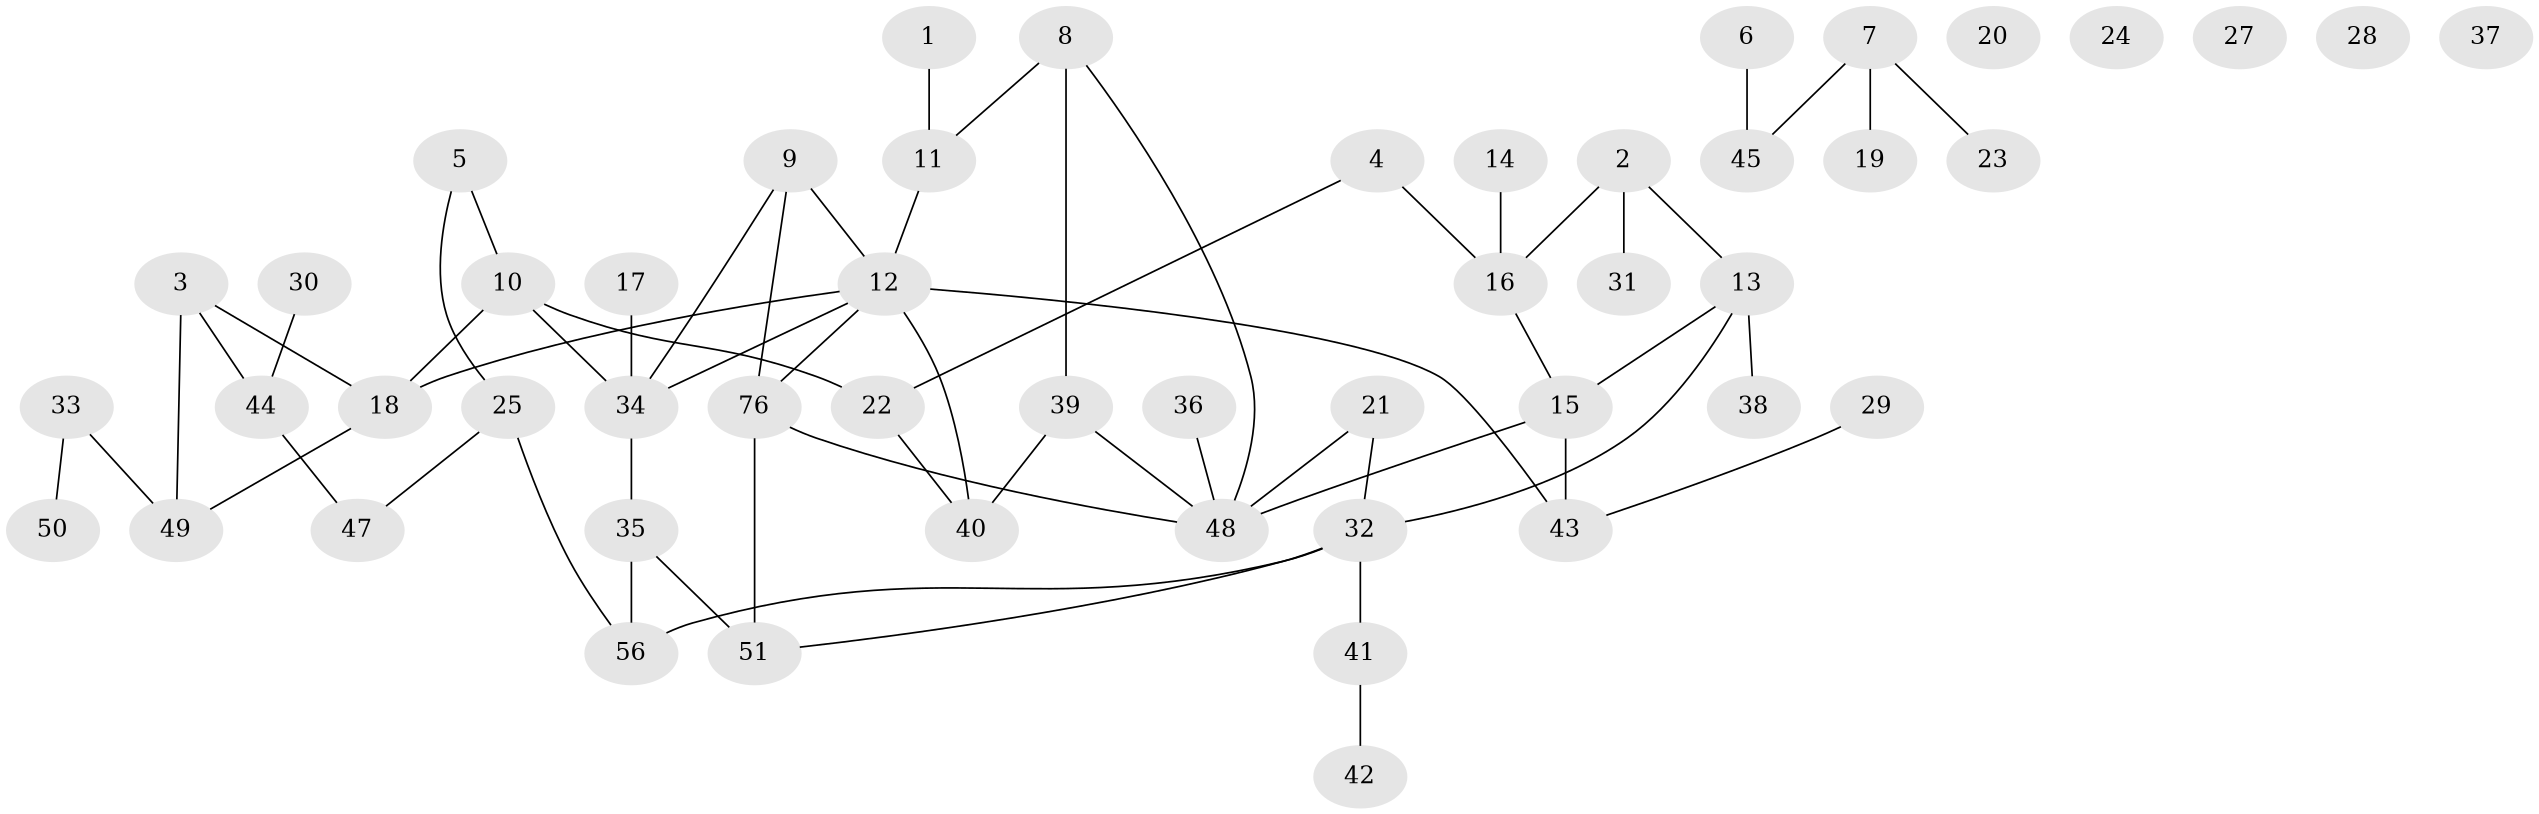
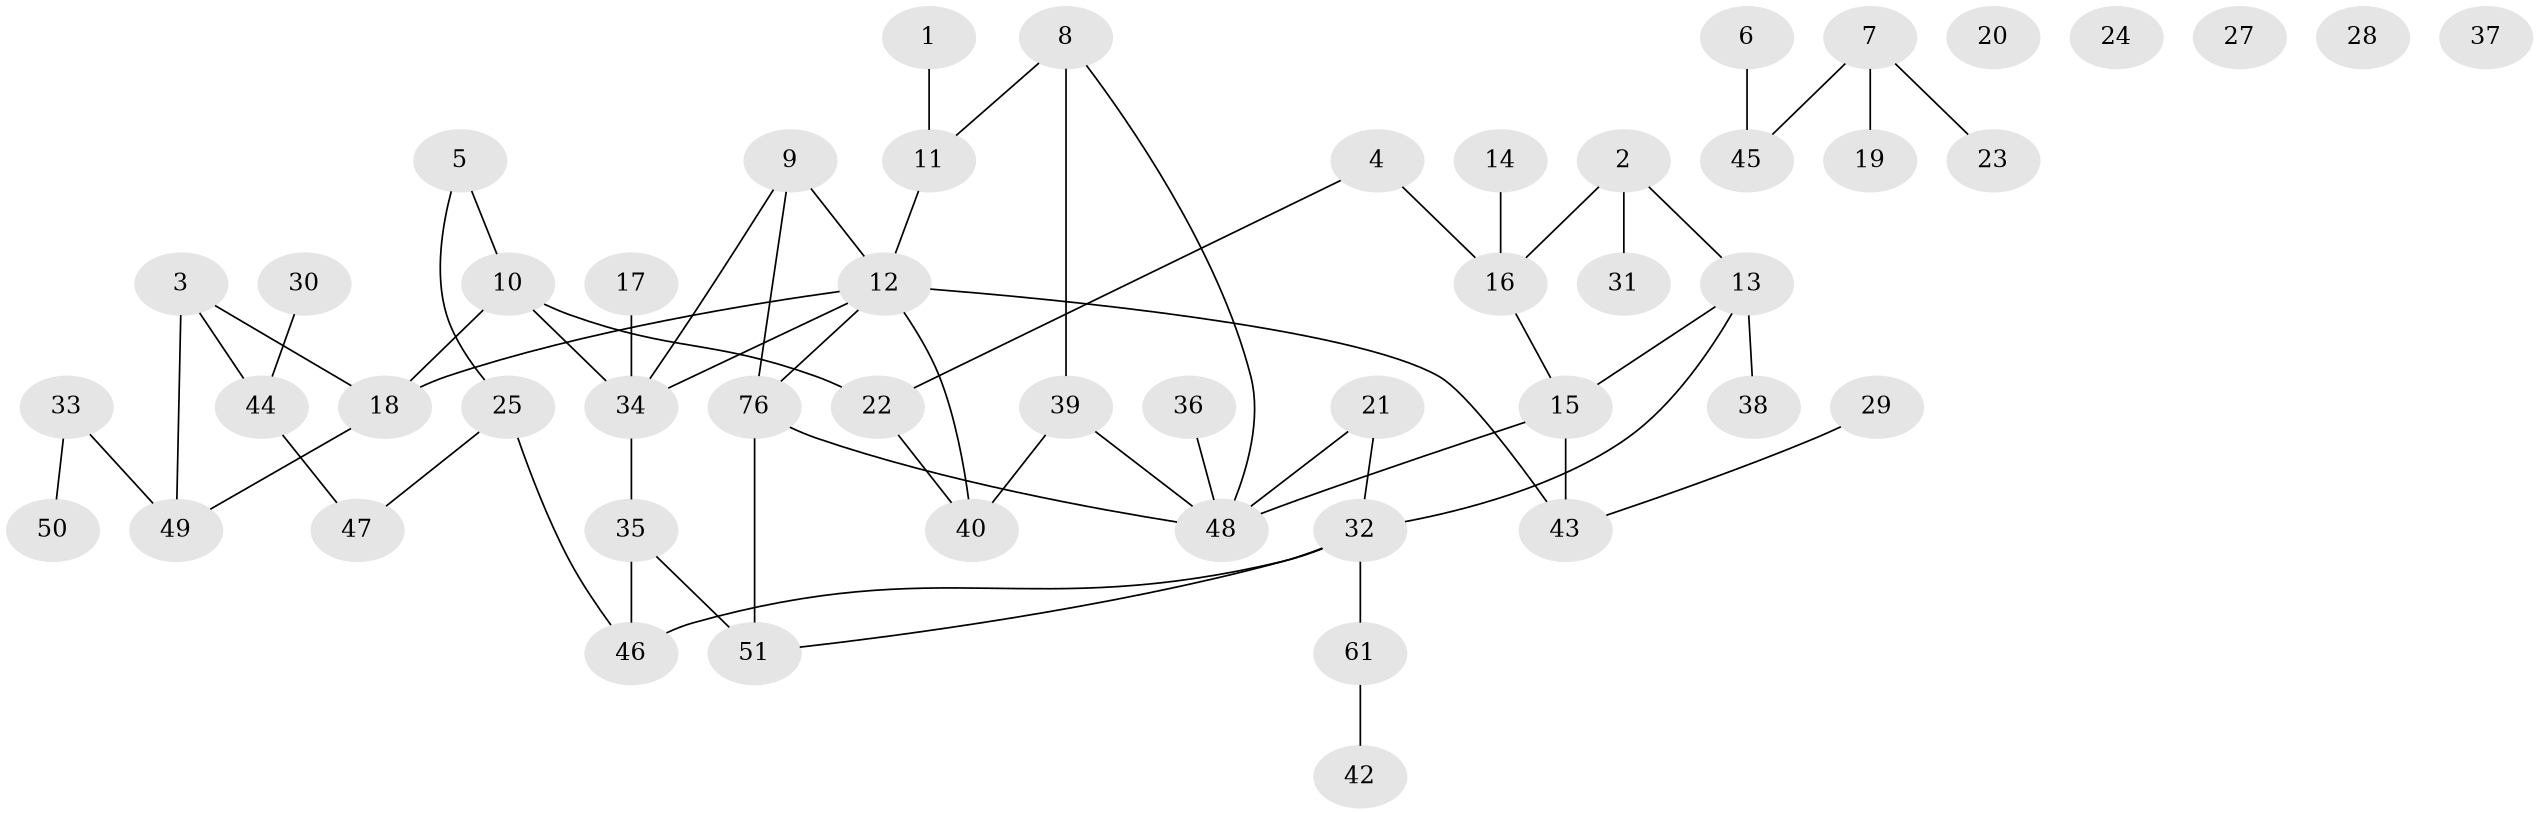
node "56": label "56" -> "46"
node "41": label "41" -> "61"
